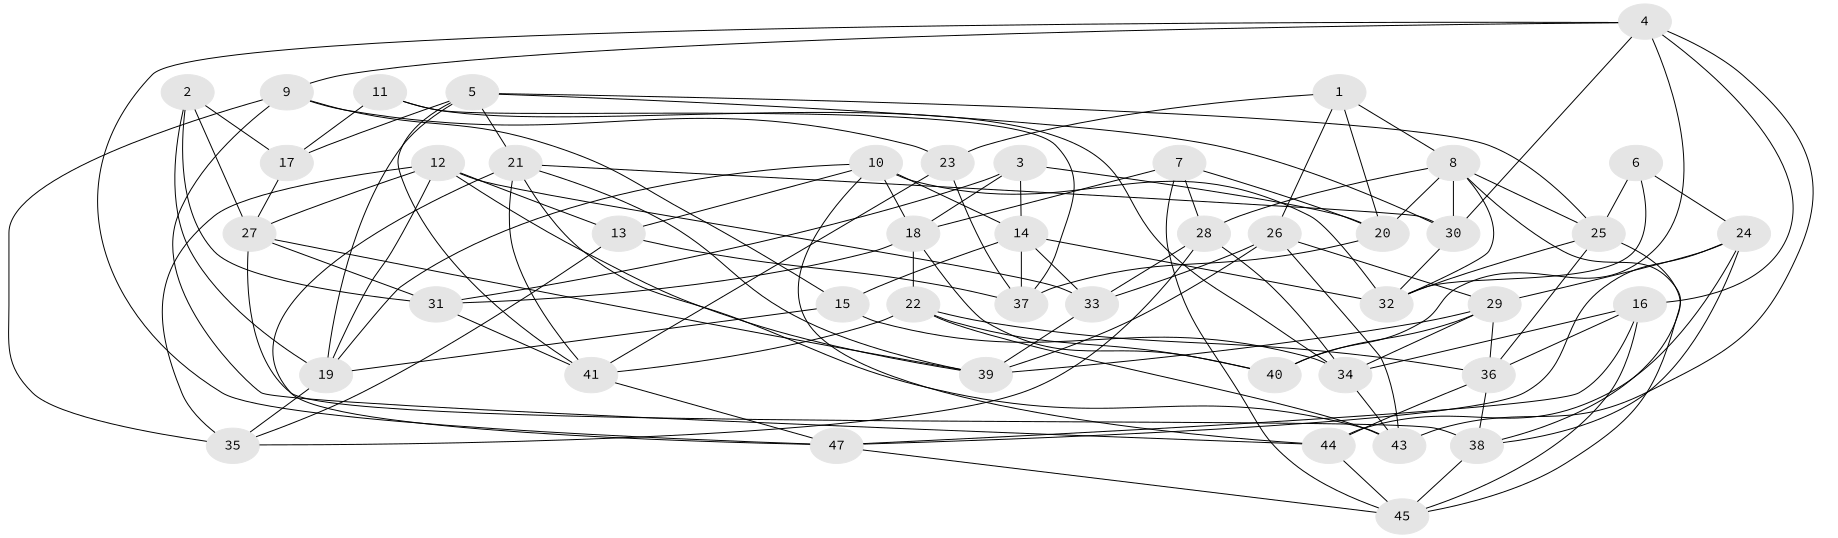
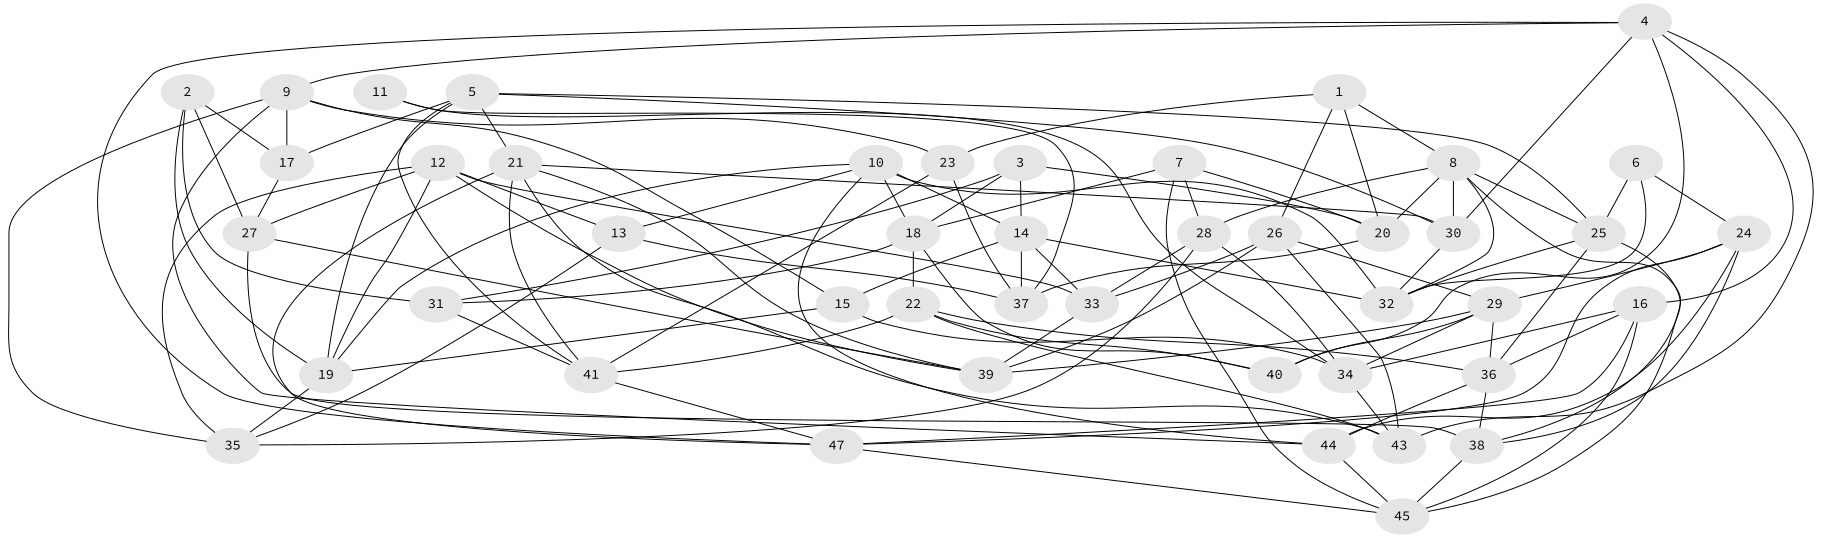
edge "11" -- "17": now "9" -- "17"
edge "27" -- "31": removed
